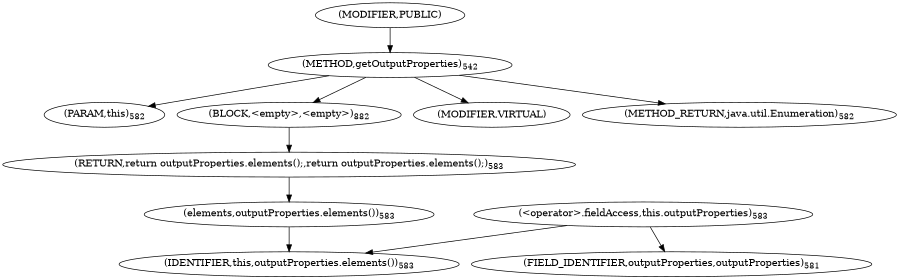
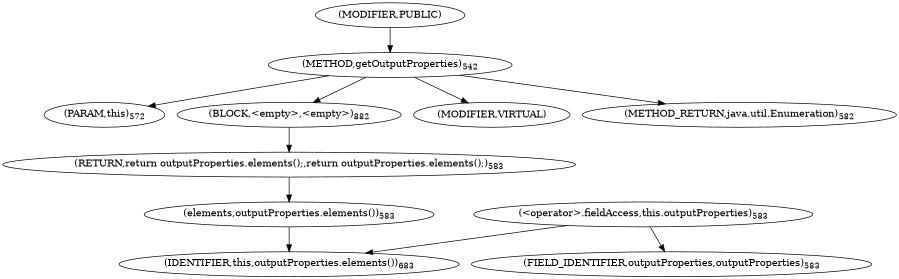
node "(PARAM,this)": text "582" -> "572"
node "(IDENTIFIER,this,outputProperties.elements())": text "583" -> "683"
node "(FIELD_IDENTIFIER,outputProperties,outputProperties)": text "581" -> "583"
